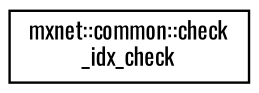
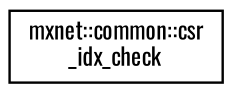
node "mxnet::common::check _idx_check": label "mxnet::common::check _idx_check" -> "mxnet::common::csr _idx_check"
